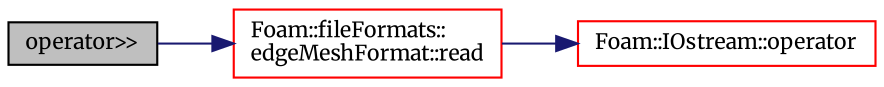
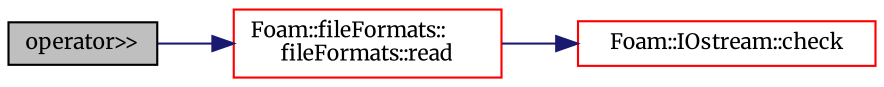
node "Foam::fileFormats:: edgeMeshFormat::read": label "Foam::fileFormats:: edgeMeshFormat::read" -> "Foam::fileFormats:: fileFormats::read"
node "Foam::IOstream::operator": label "Foam::IOstream::operator" -> "Foam::IOstream::check"
